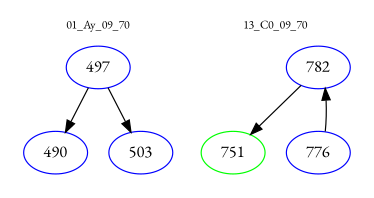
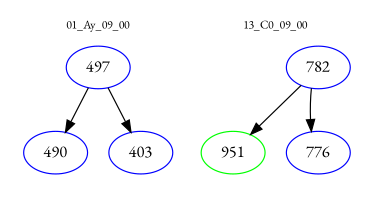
cluster "01_Ay_09_70": label "01_Ay_09_70" -> "01_Ay_09_00"
cluster "13_C0_09_70": label "13_C0_09_70" -> "13_C0_09_00"
edge "776" -> "782": reversed
node "503": label "503" -> "403"
node "751": label "751" -> "951"
